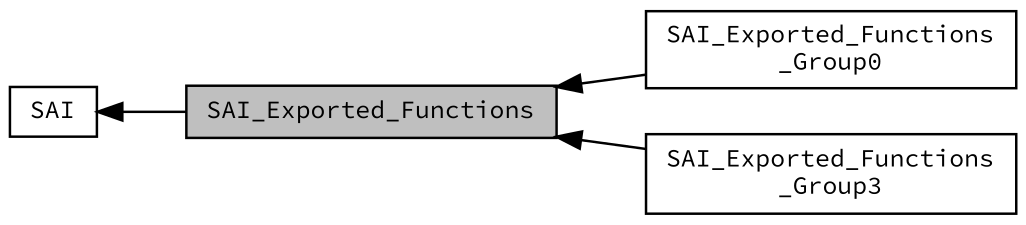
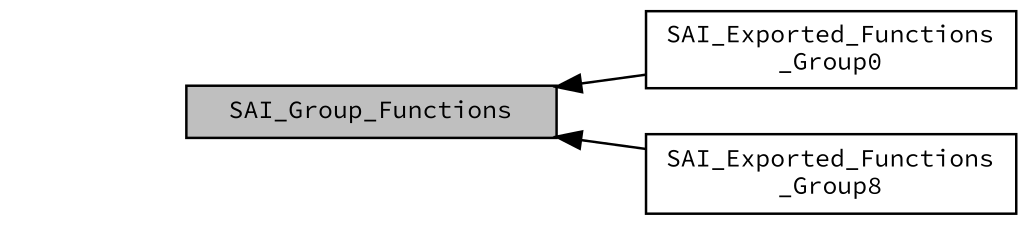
node "SAI": removed
node "SAI_Exported_Functions": label "SAI_Exported_Functions" -> "SAI_Group_Functions"
node "SAI_Exported_Functions _Group3": label "SAI_Exported_Functions _Group3" -> "SAI_Exported_Functions _Group8"
